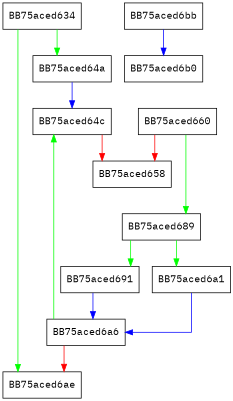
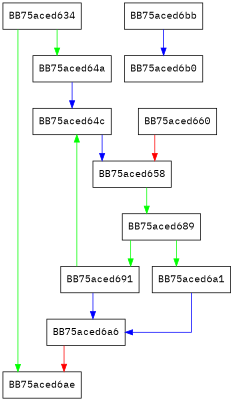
edge "BB75aced64c" -> "BB75aced658": color red -> blue
edge "BB75aced660" -> "BB75aced689": now "BB75aced658" -> "BB75aced689"
edge "BB75aced6a6" -> "BB75aced64c": now "BB75aced691" -> "BB75aced64c"
